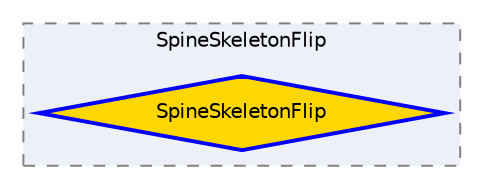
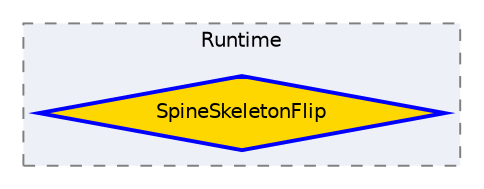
cluster "SpineSkeletonFlip": label "SpineSkeletonFlip" -> "Runtime"
